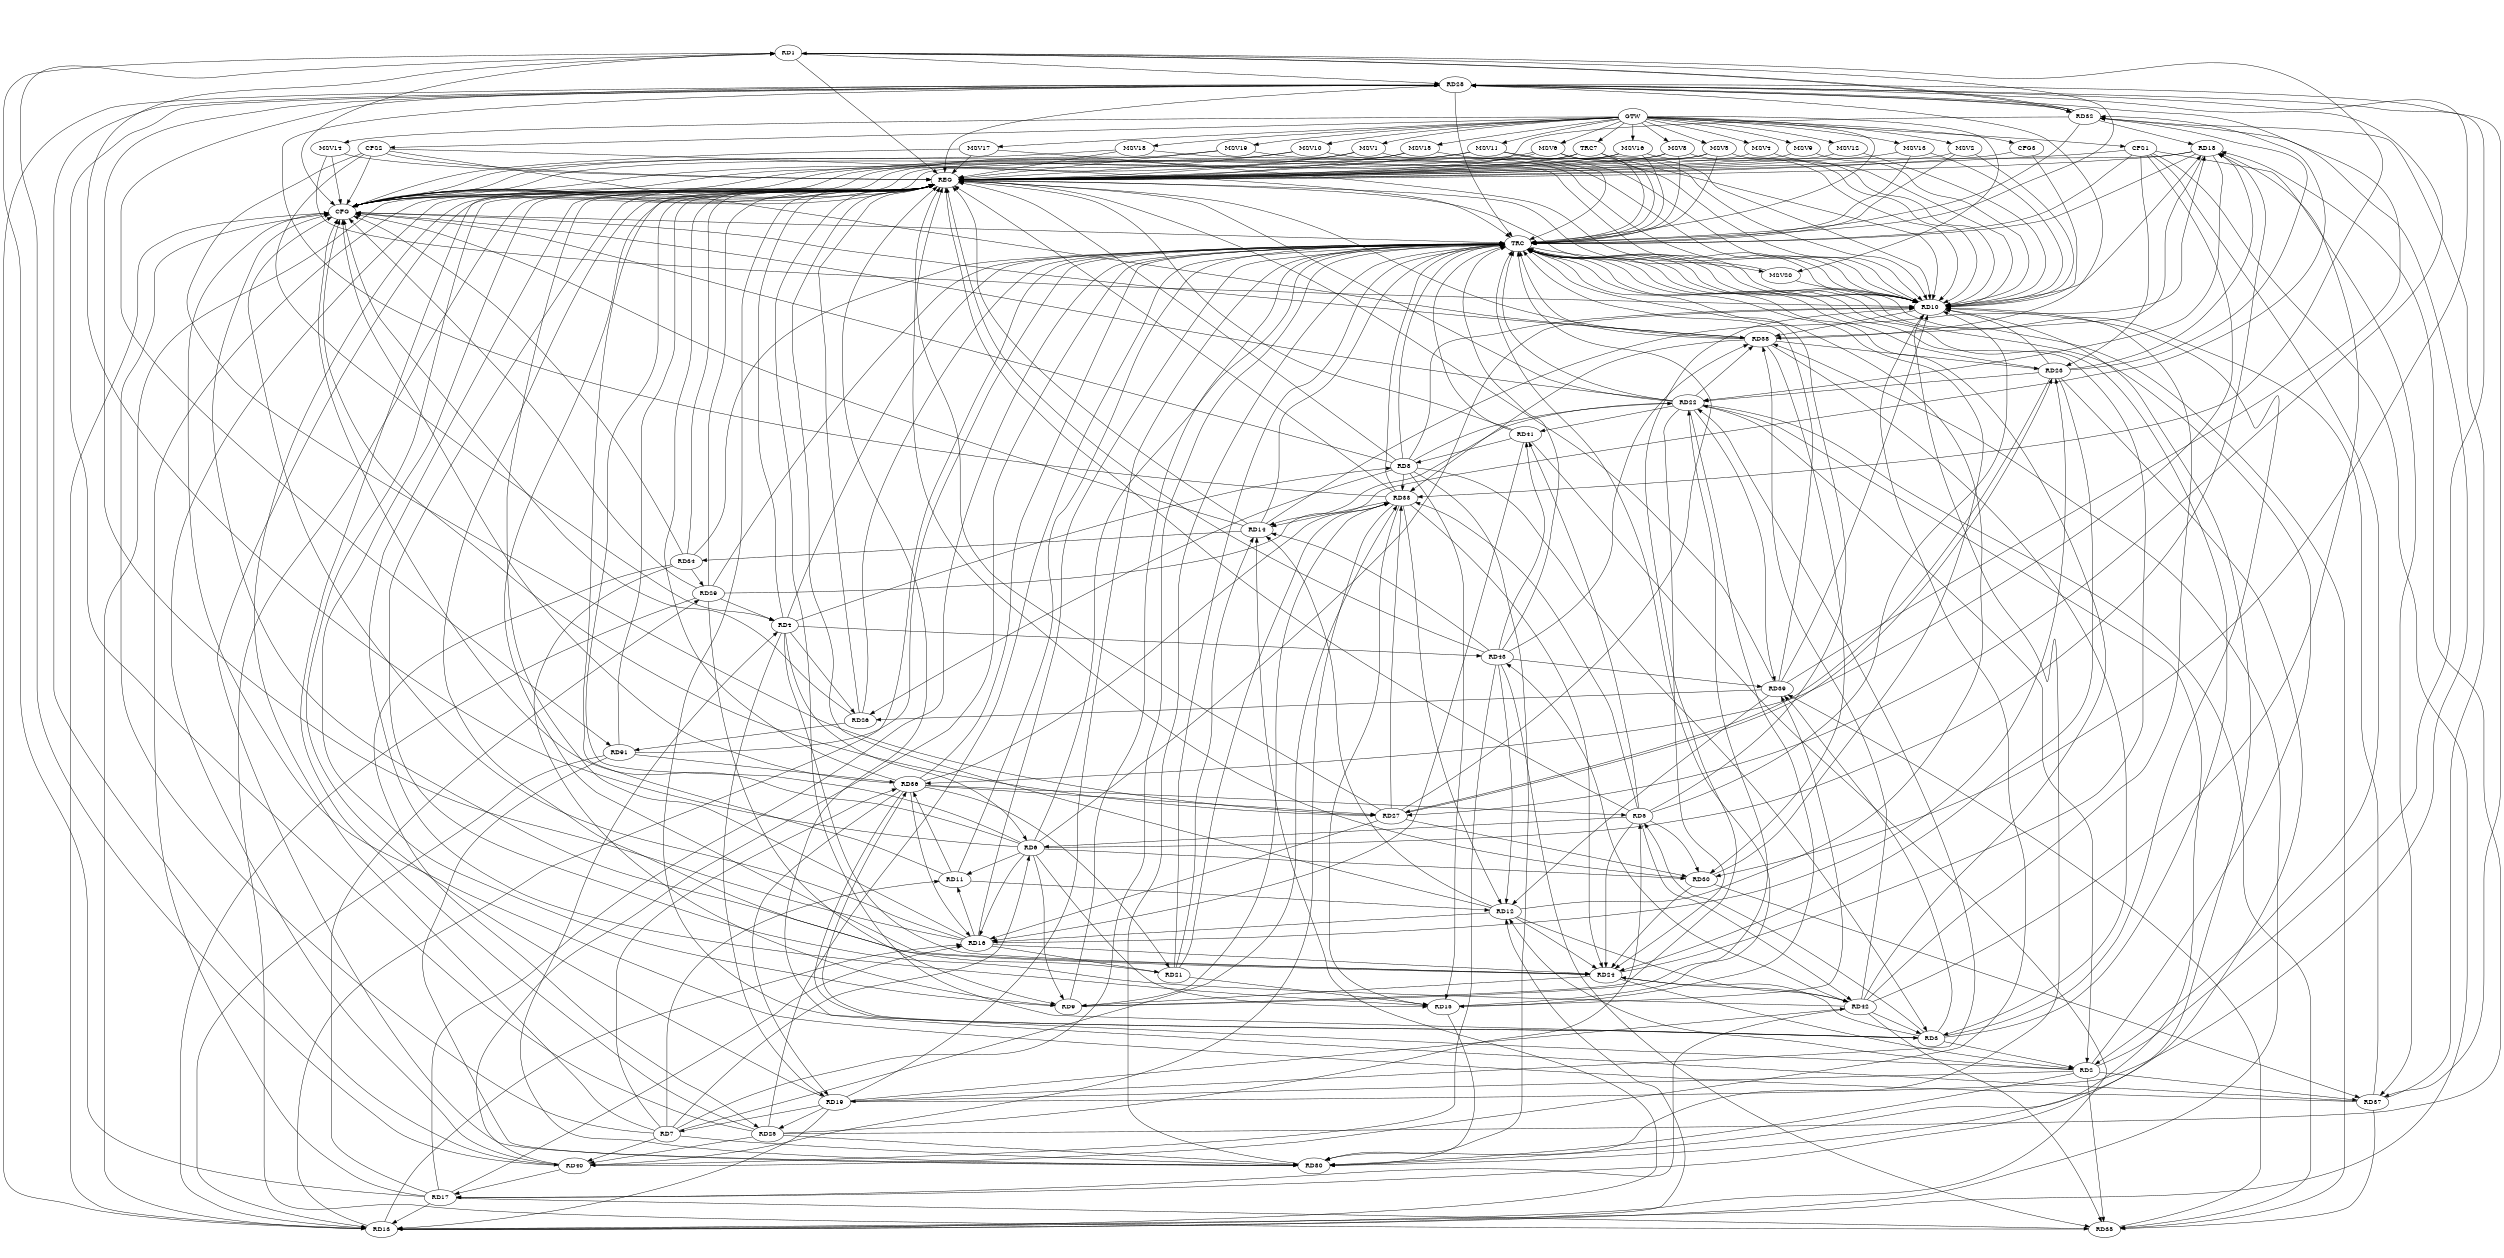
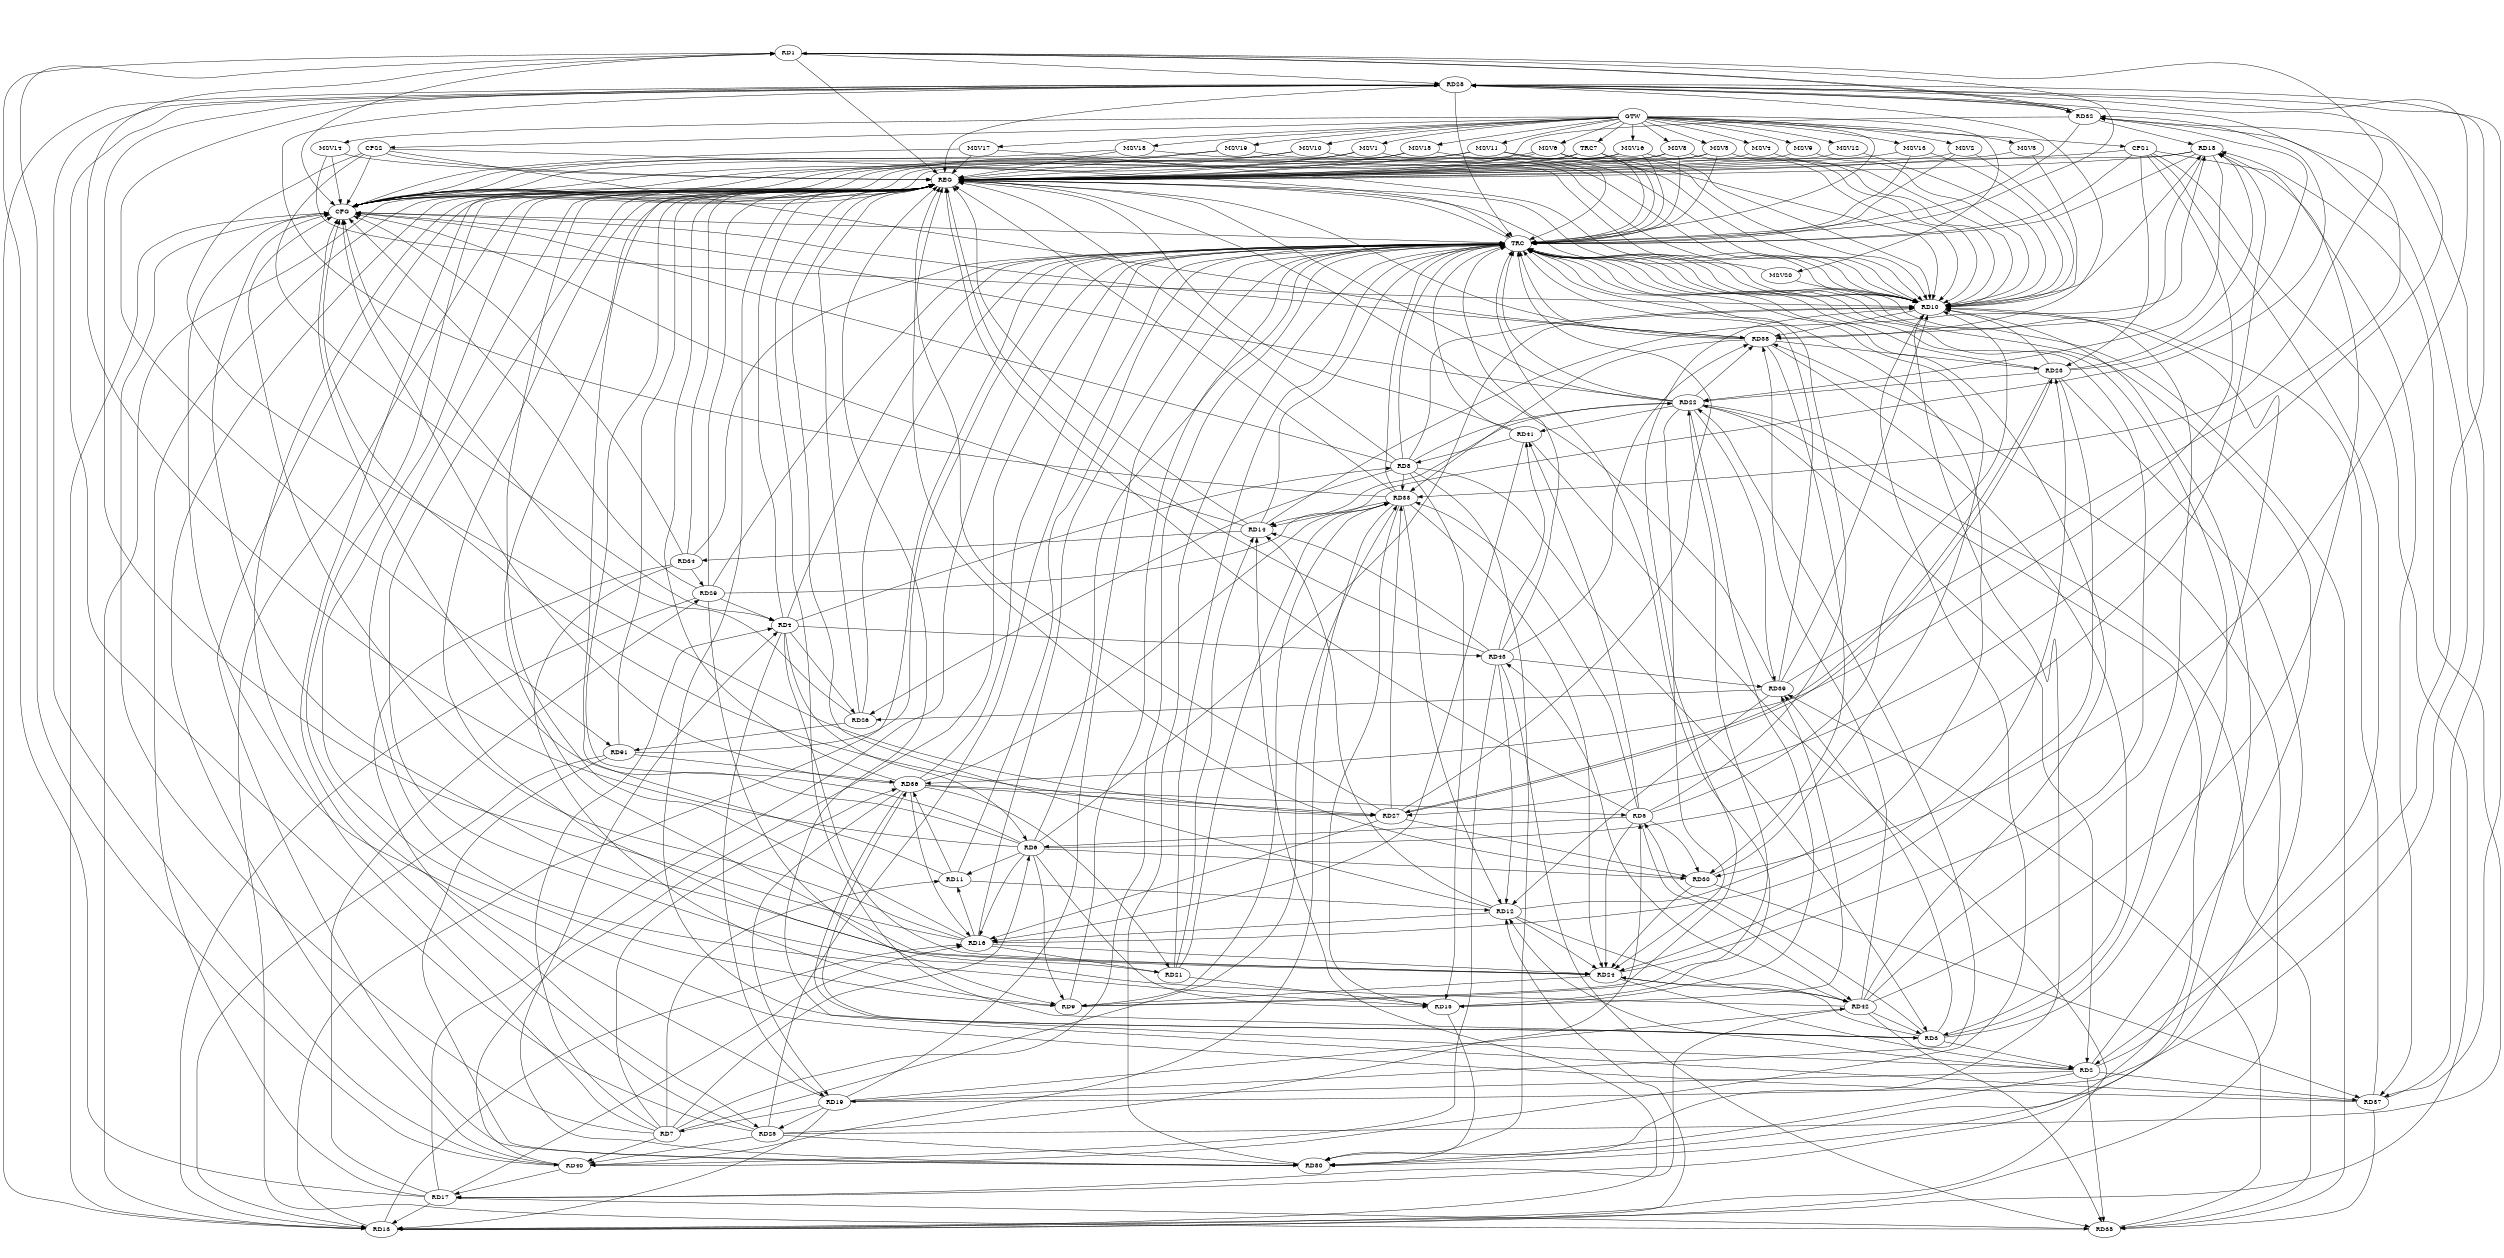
node "CFG3": label "CFG3" -> "MSV3"
edge "TRC" -> "MSV20": now "TRC" -> "REG"
edge "RD7" -> "RD80": now "RD7" -> "RD4"
